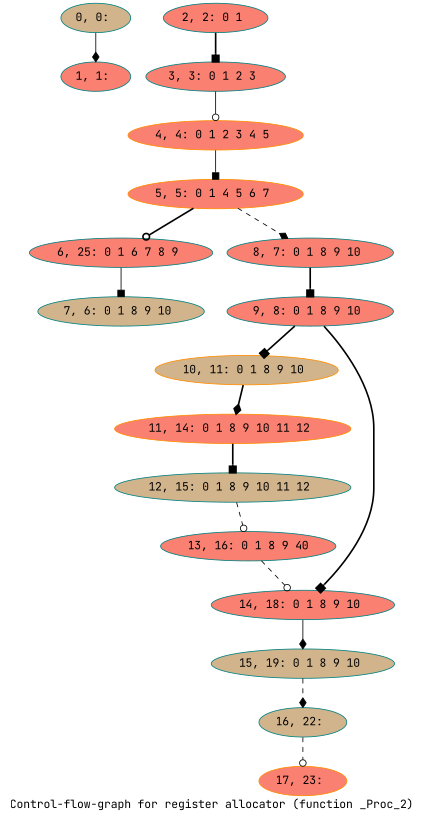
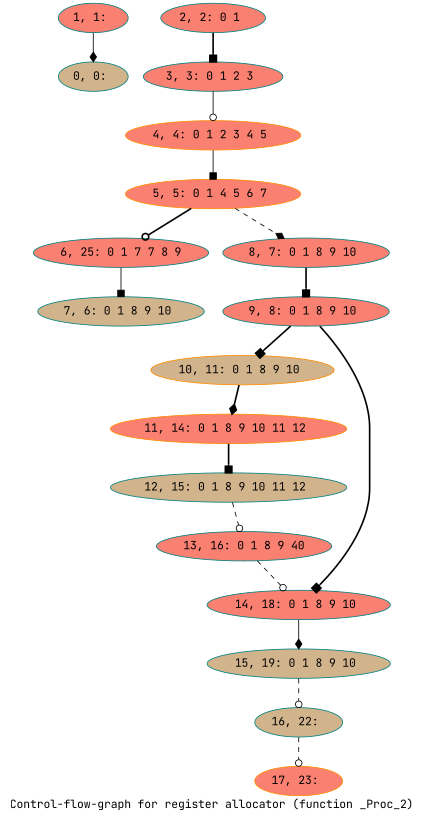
edge "0, 0:" -> "1, 1:": reversed
node "6, 25: 0 1 6 7 8 9": label "6, 25: 0 1 6 7 8 9" -> "6, 25: 0 1 7 7 8 9"
edge "15, 19: 0 1 8 9 10" -> "16, 22:": arrowhead diamond -> odot
